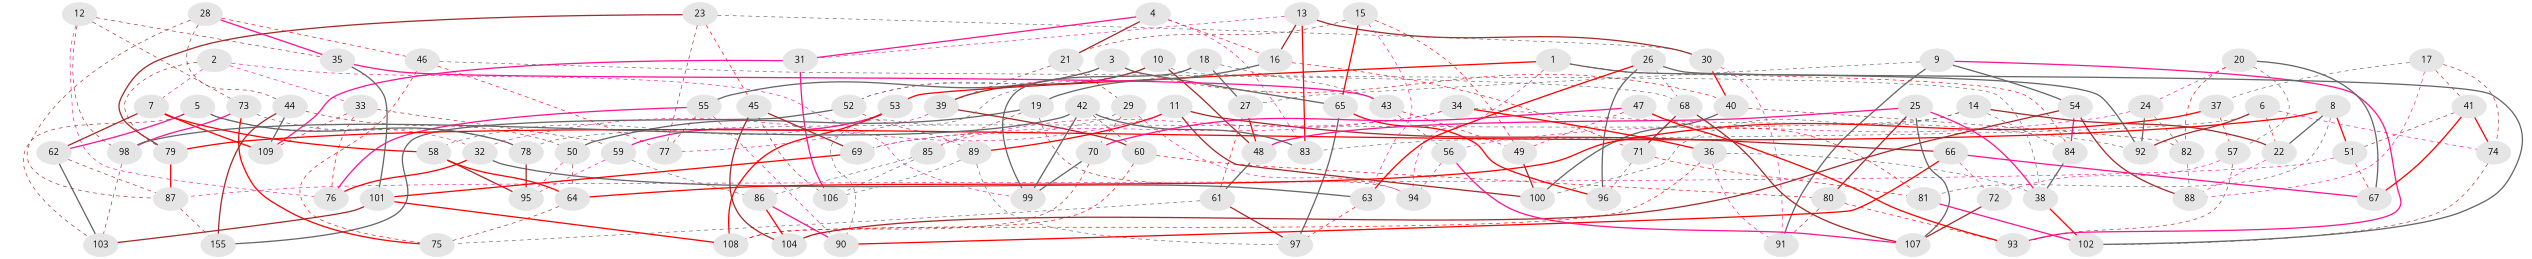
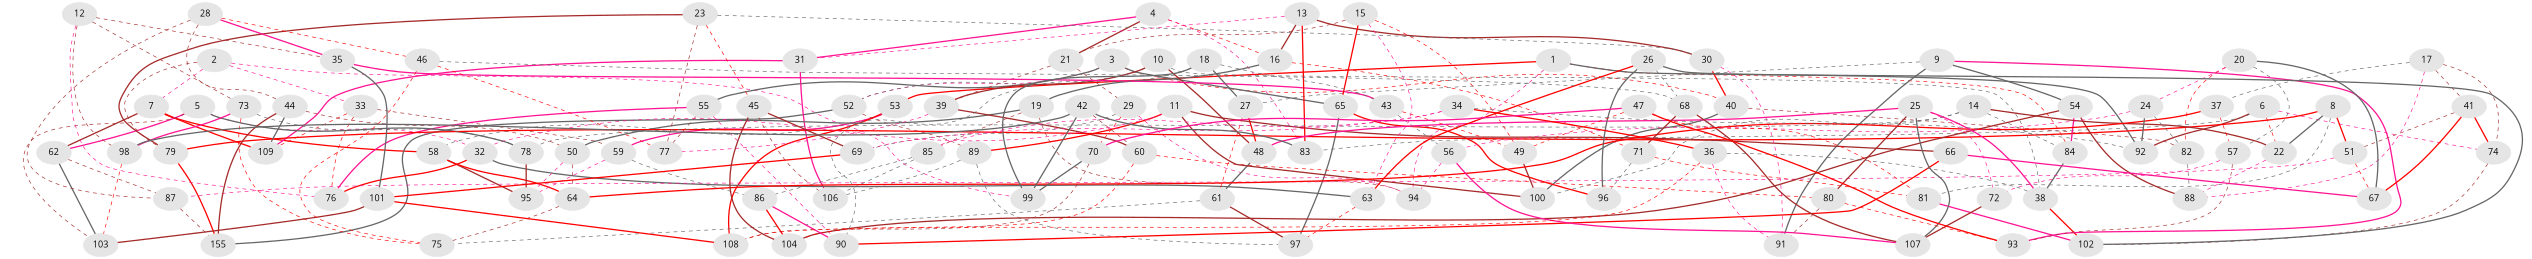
edge "66" -- "72": now "25" -- "72"
edge "79" -- "87": now "79" -- "155"
edge "73" -- "75": style bold -> dashed
